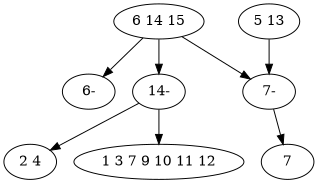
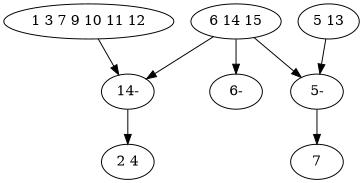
node "7-": label "7-" -> "5-"
edge "14-" -> "1 3 7 9 10 11 12": reversed
